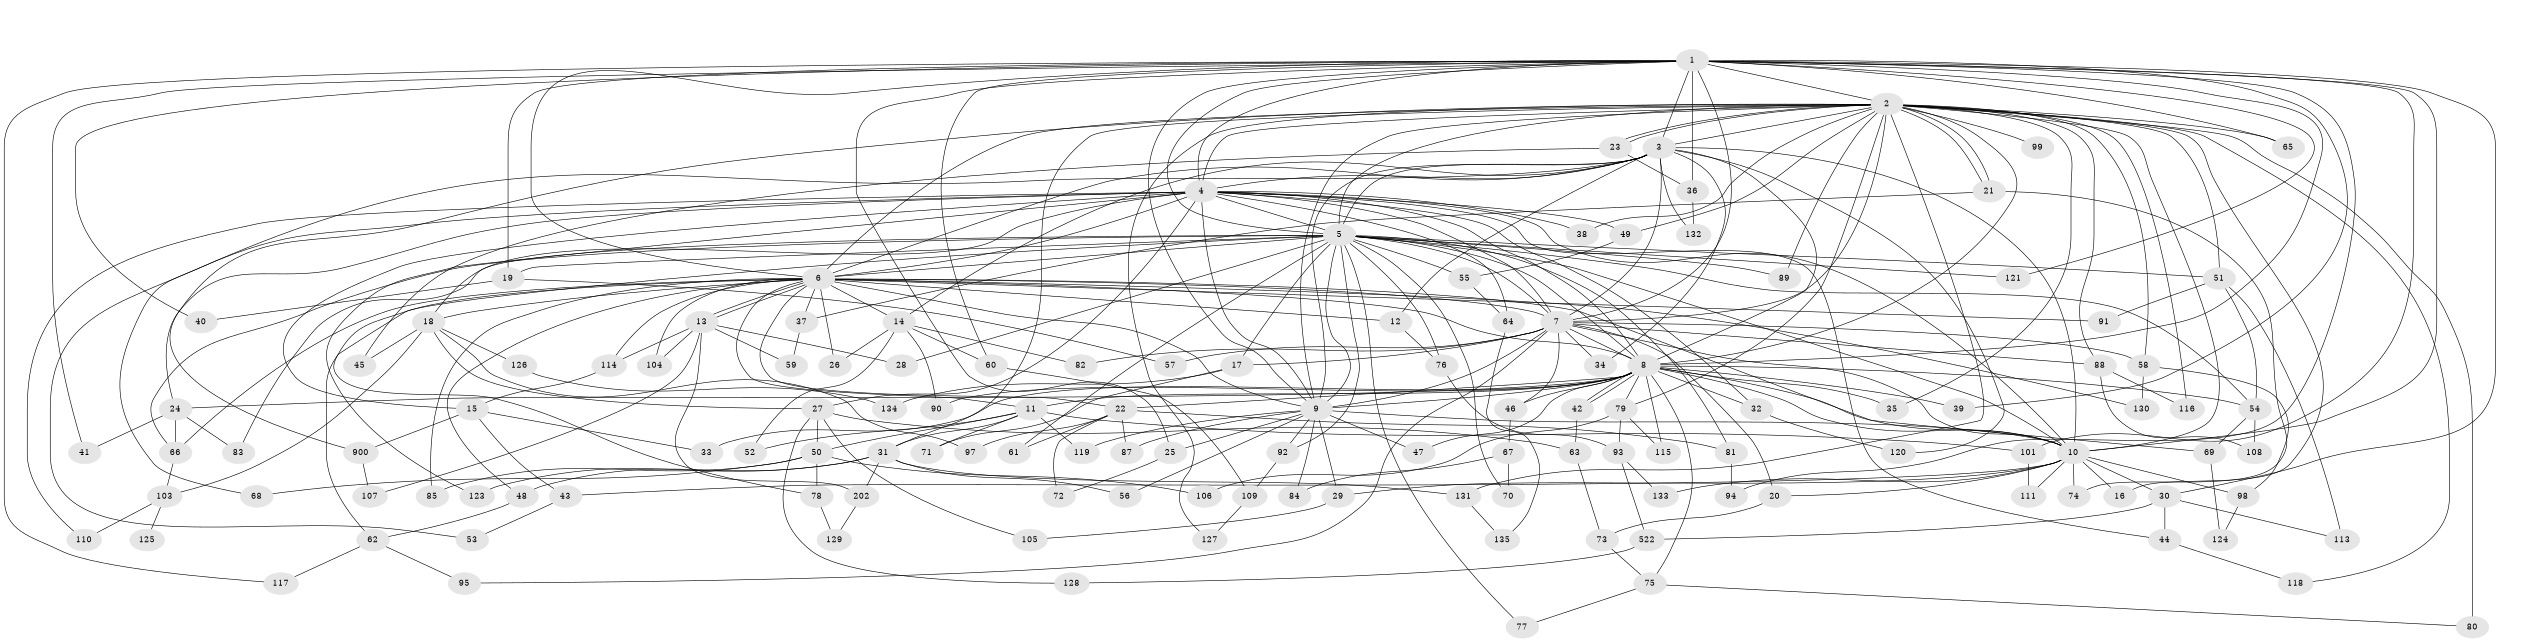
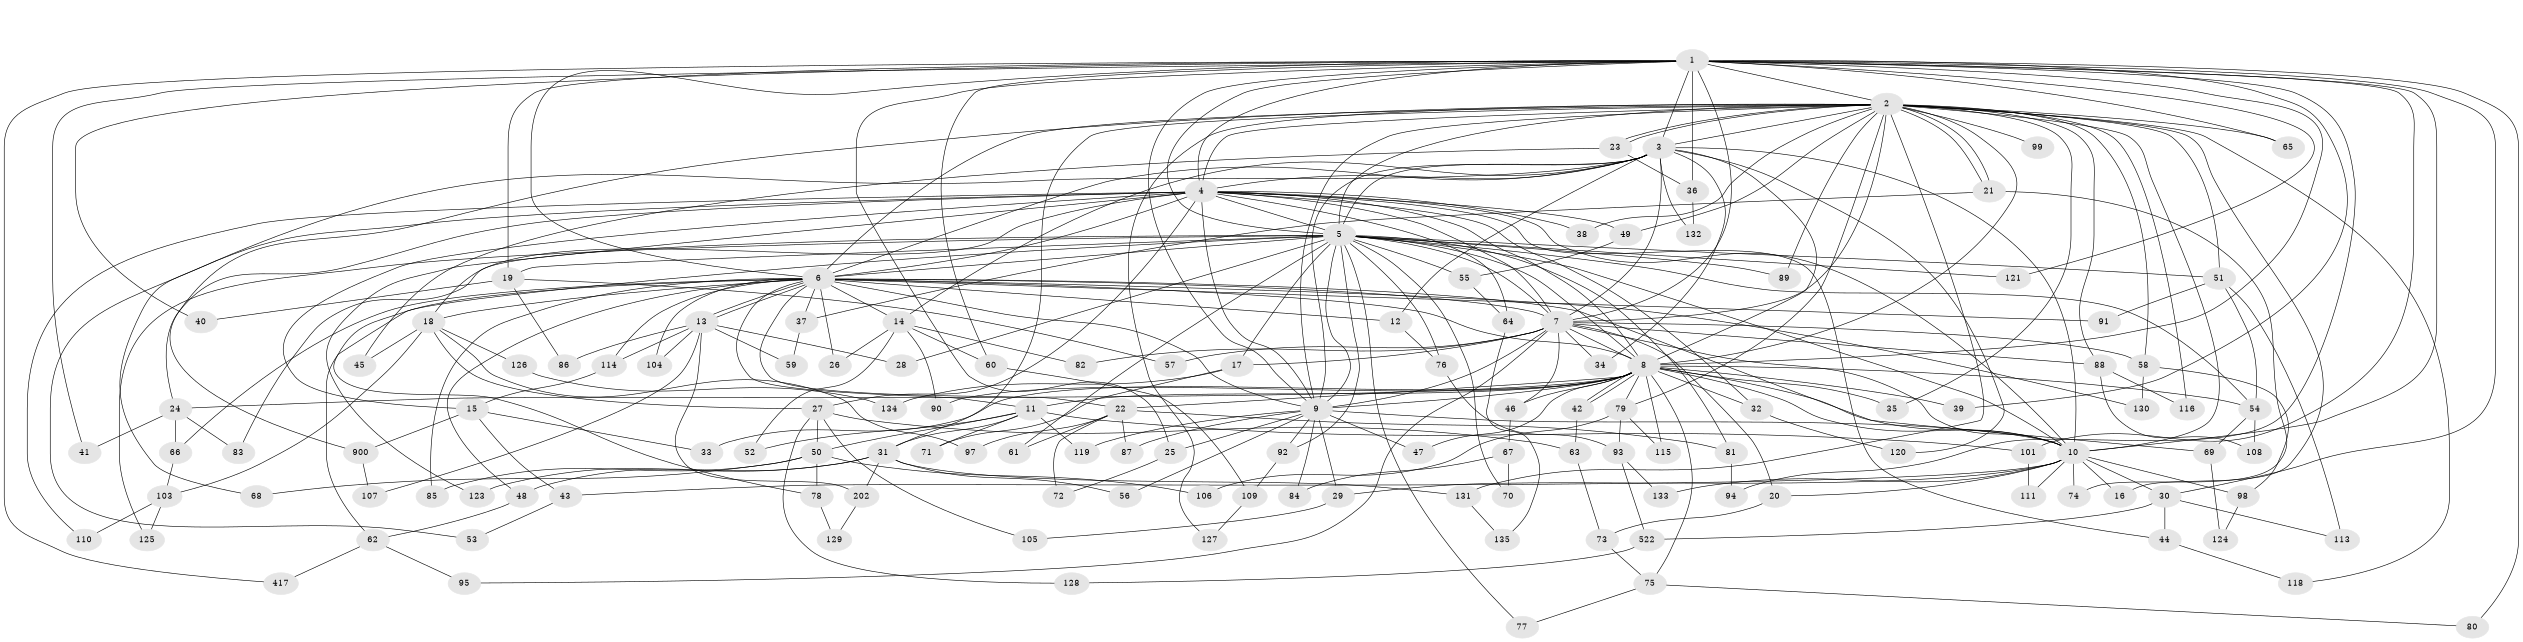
edge "2" -- "80": now "1" -- "80"
edge "5" -- "66": now "5" -- "125"
node "86": added
node "117": label "117" -> "417"
